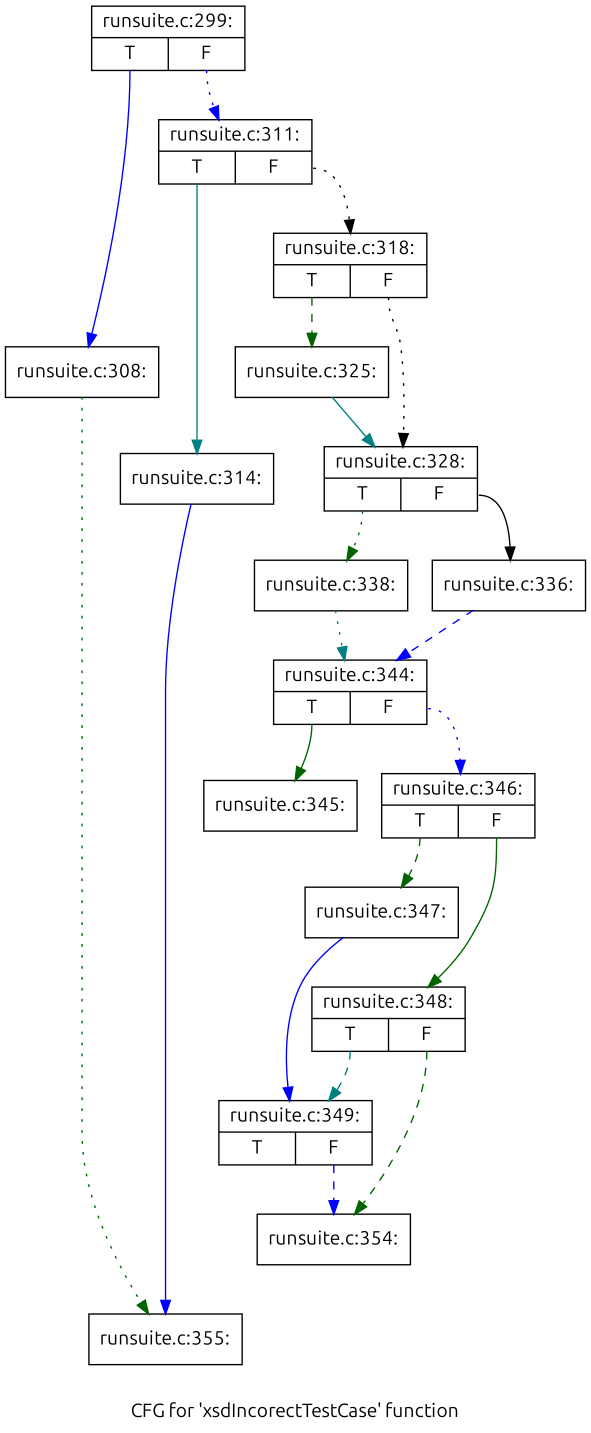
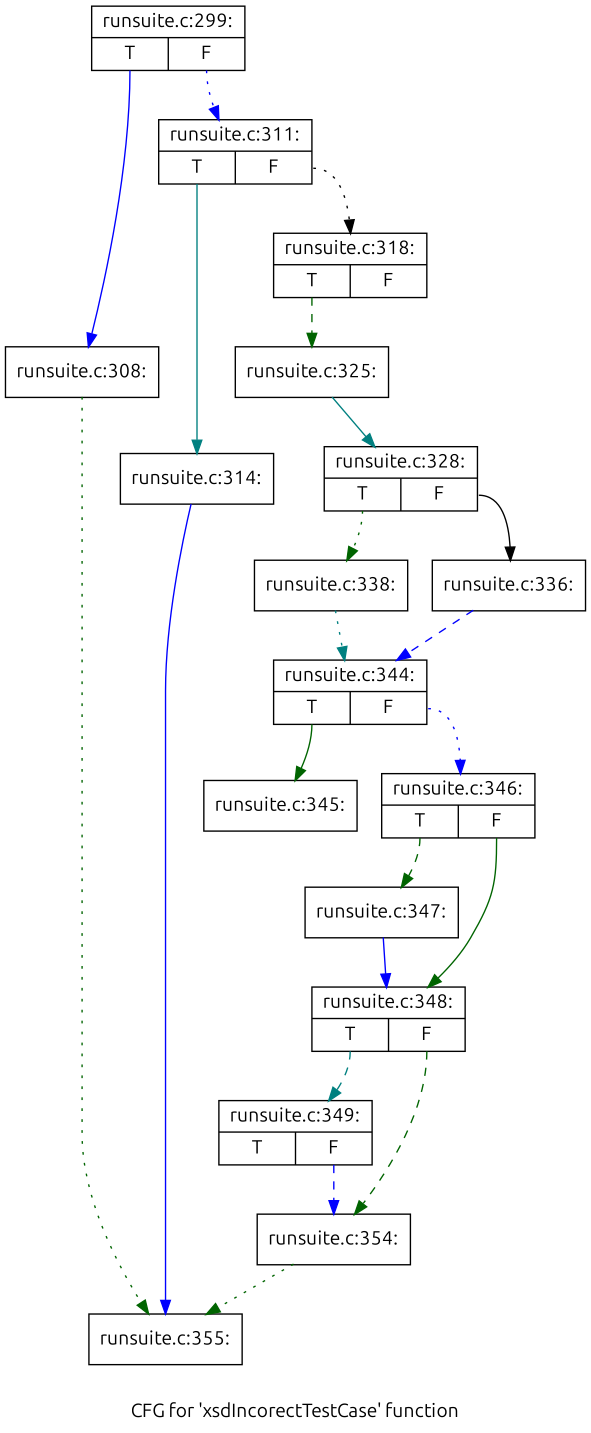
edge "runsuite.c:318:" -> "runsuite.c:328:": removed
edge "runsuite.c:347:" -> "runsuite.c:349:": now "runsuite.c:347:" -> "runsuite.c:348:"
edge "runsuite.c:354:" -> "runsuite.c:355:": added
